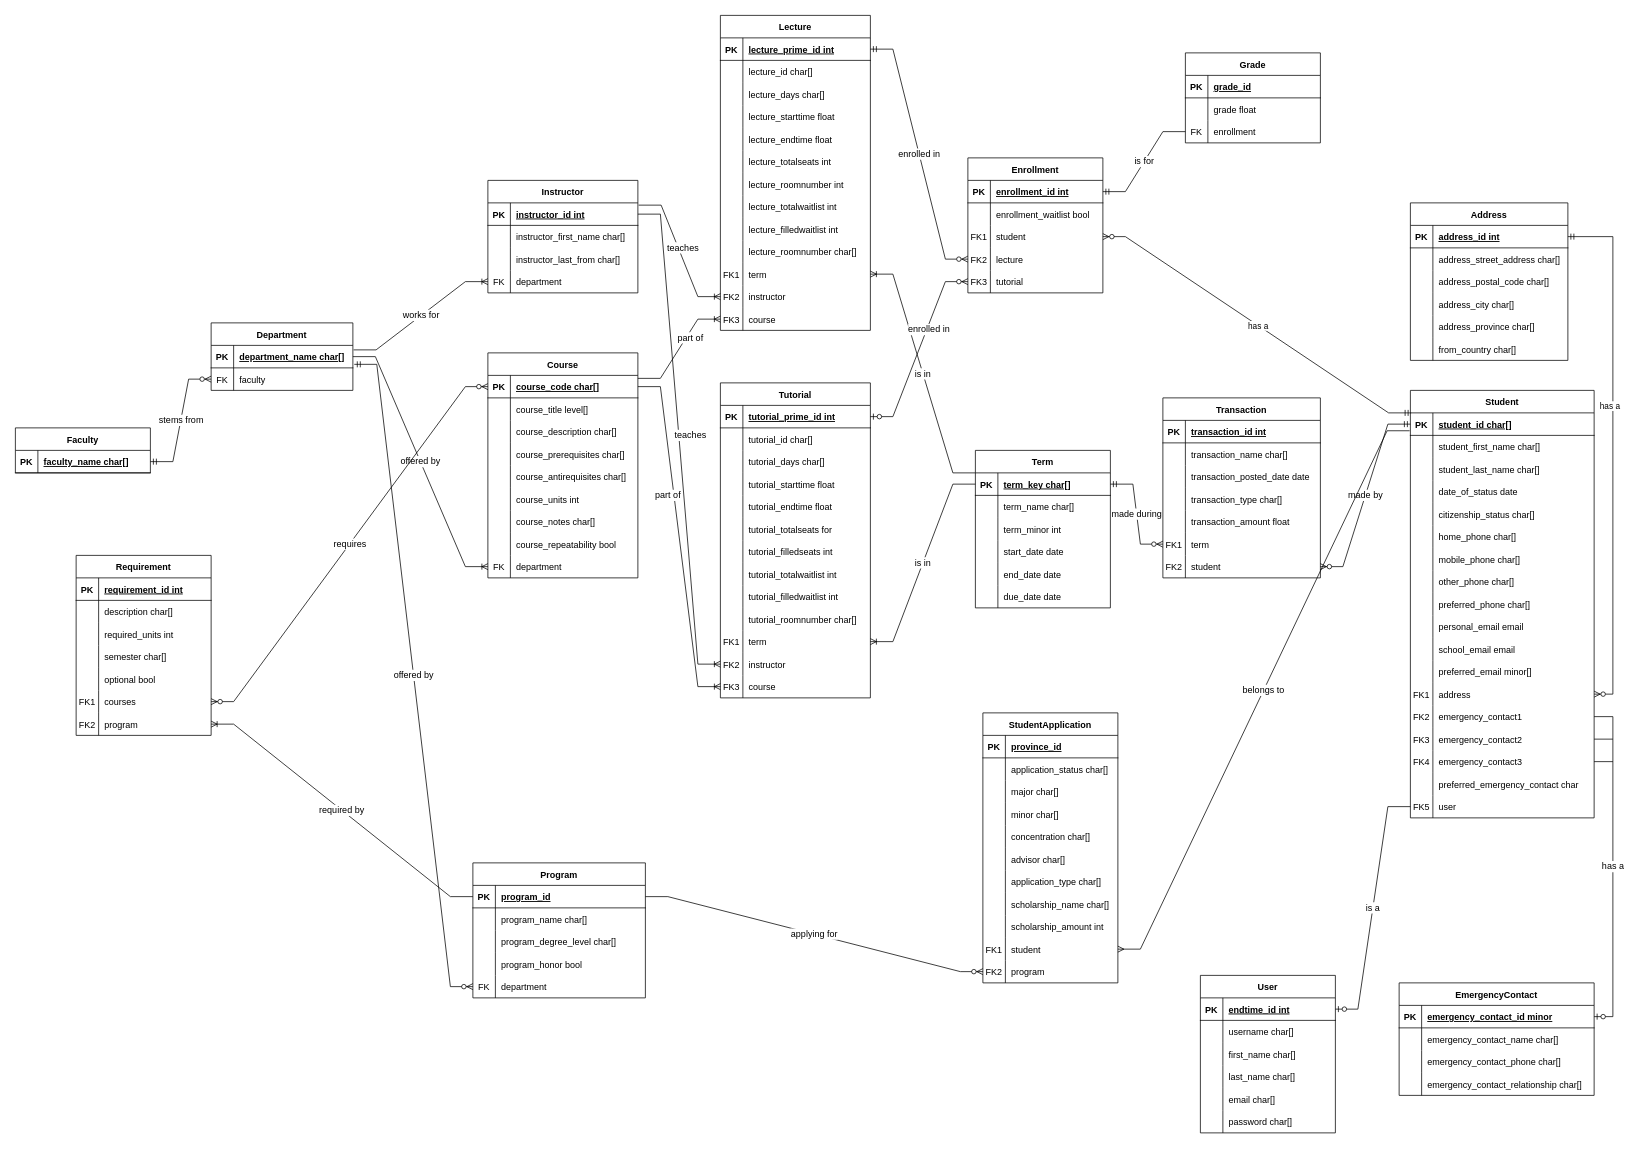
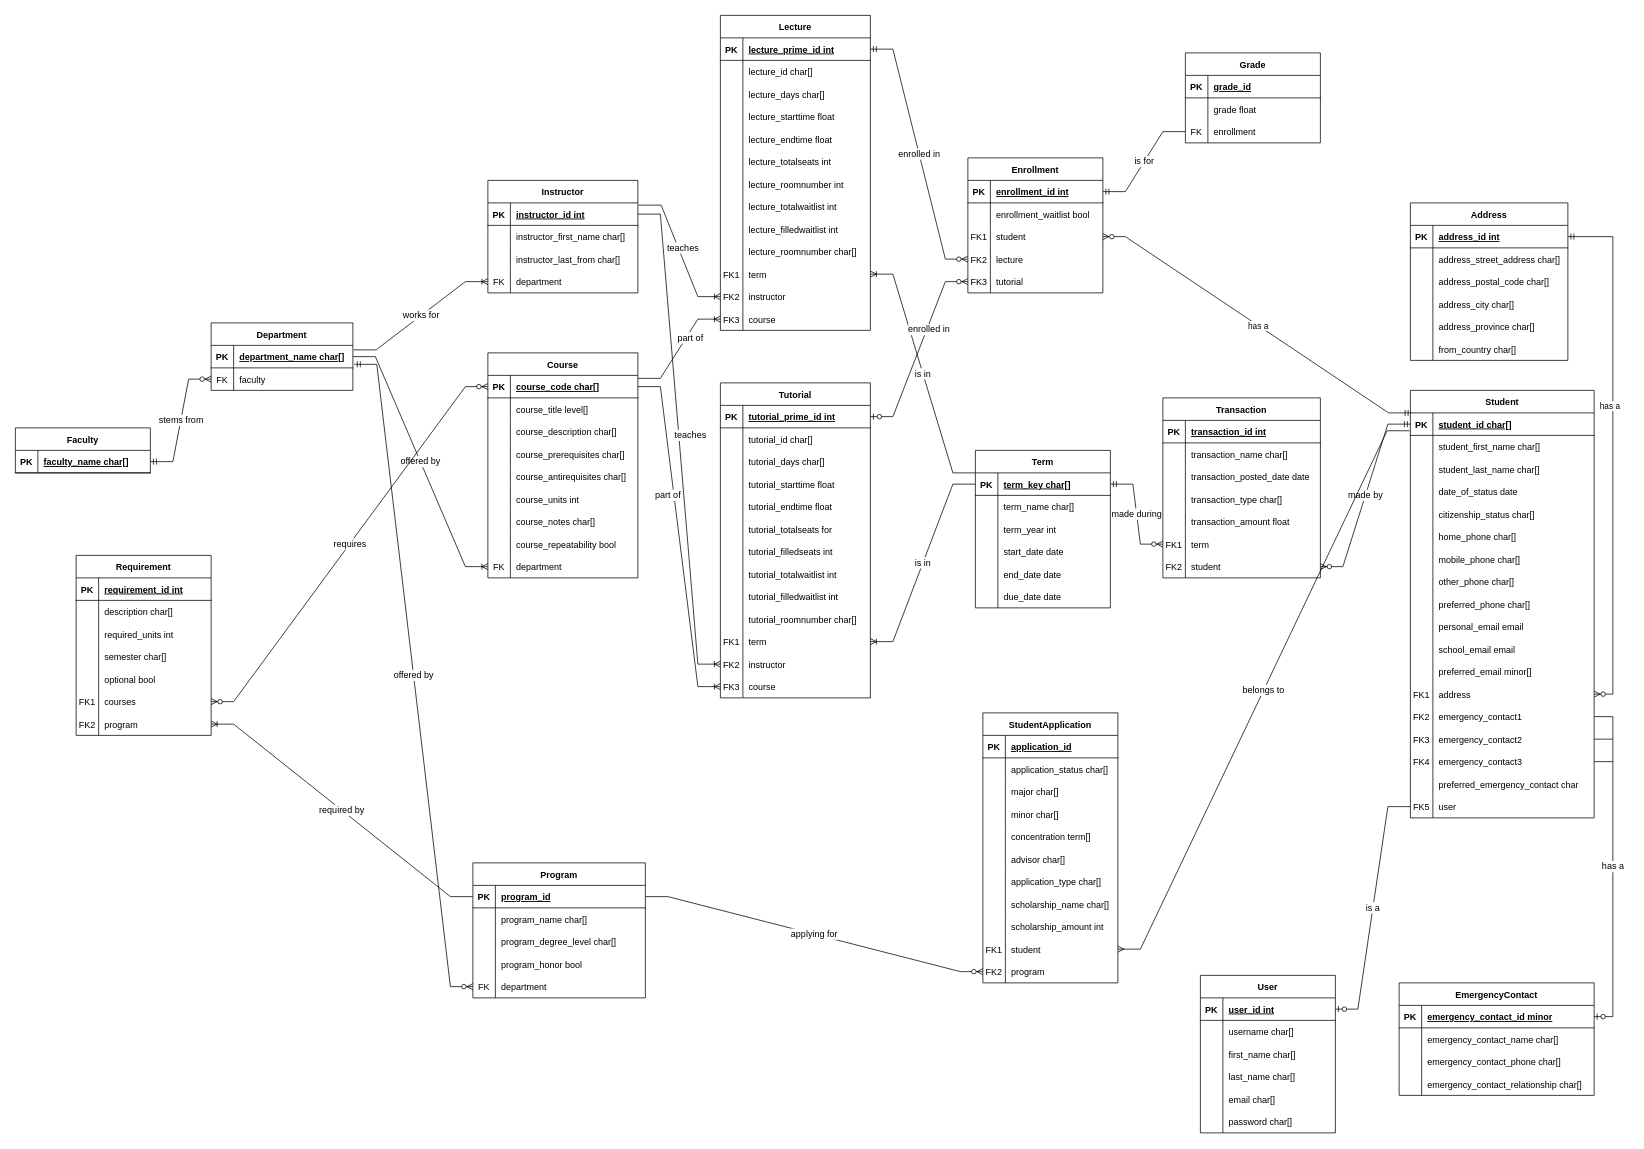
node "term_minor int": label "term_minor int" -> "term_year int"
node "province_id": label "province_id" -> "application_id"
node "concentration char[]": label "concentration char[]" -> "concentration term[]"
node "endtime_id int": label "endtime_id int" -> "user_id int"
